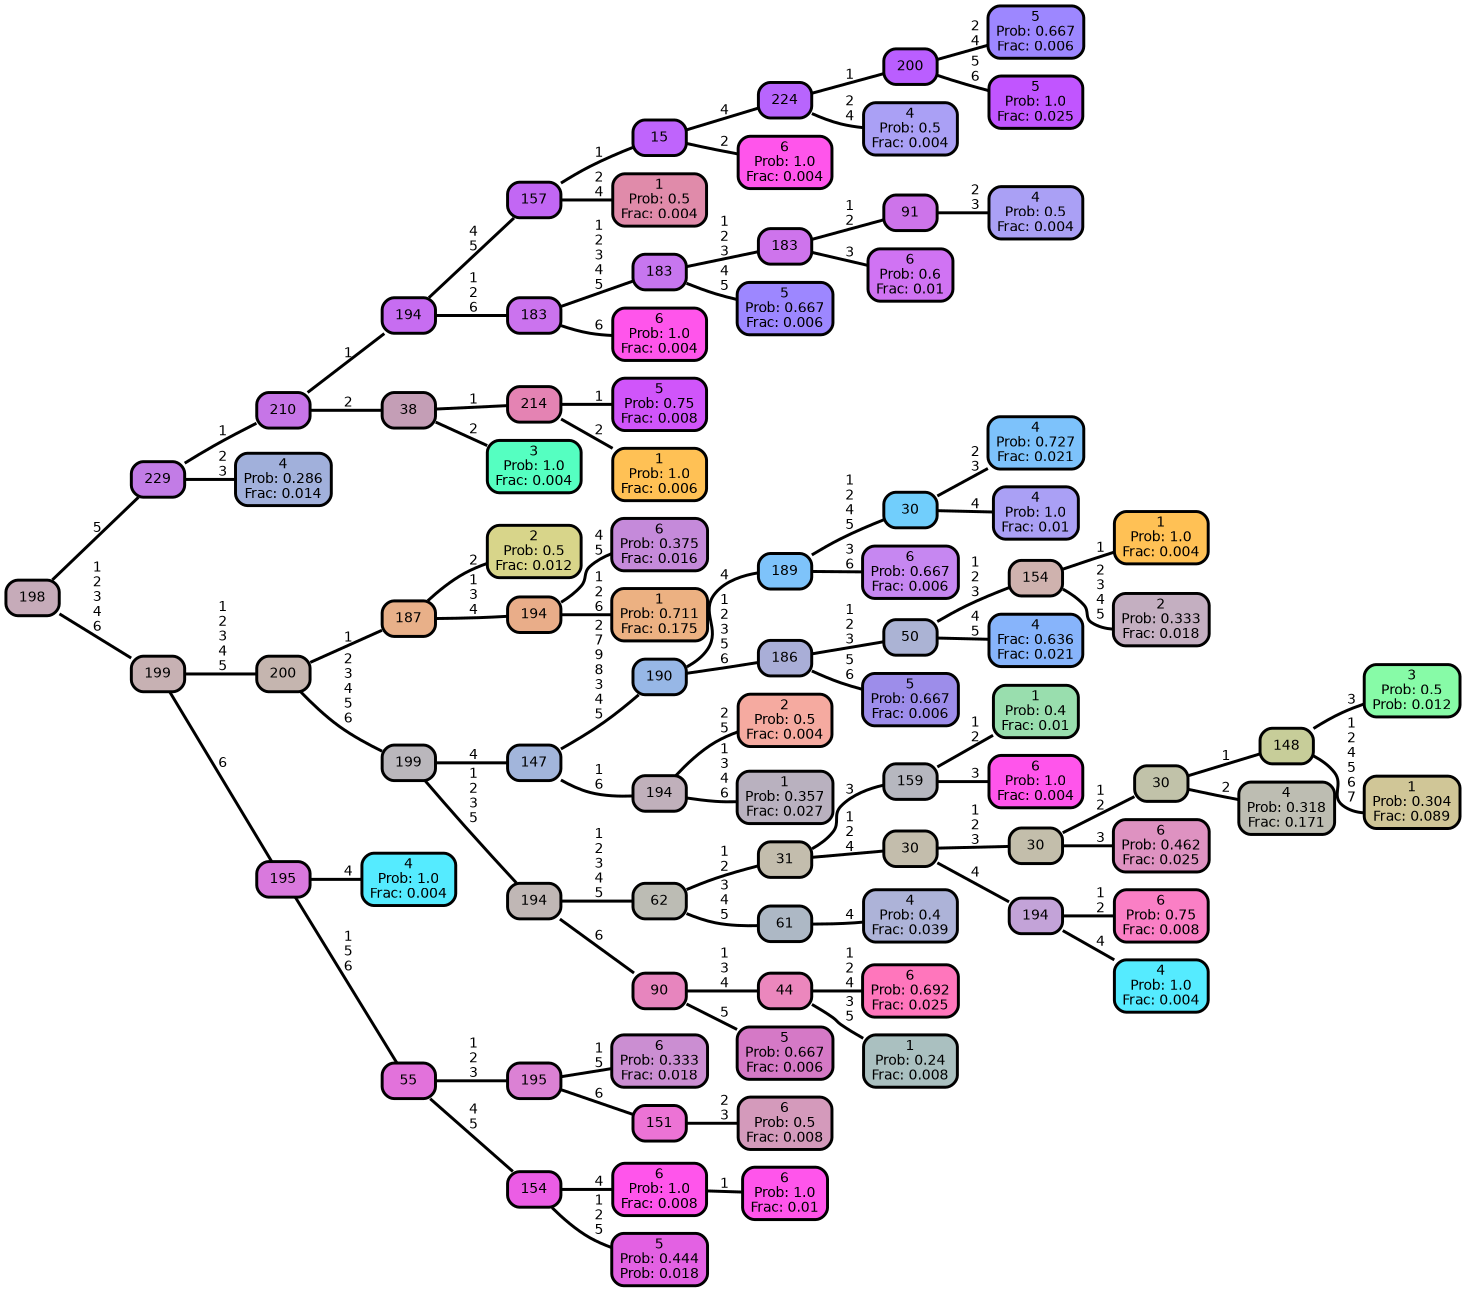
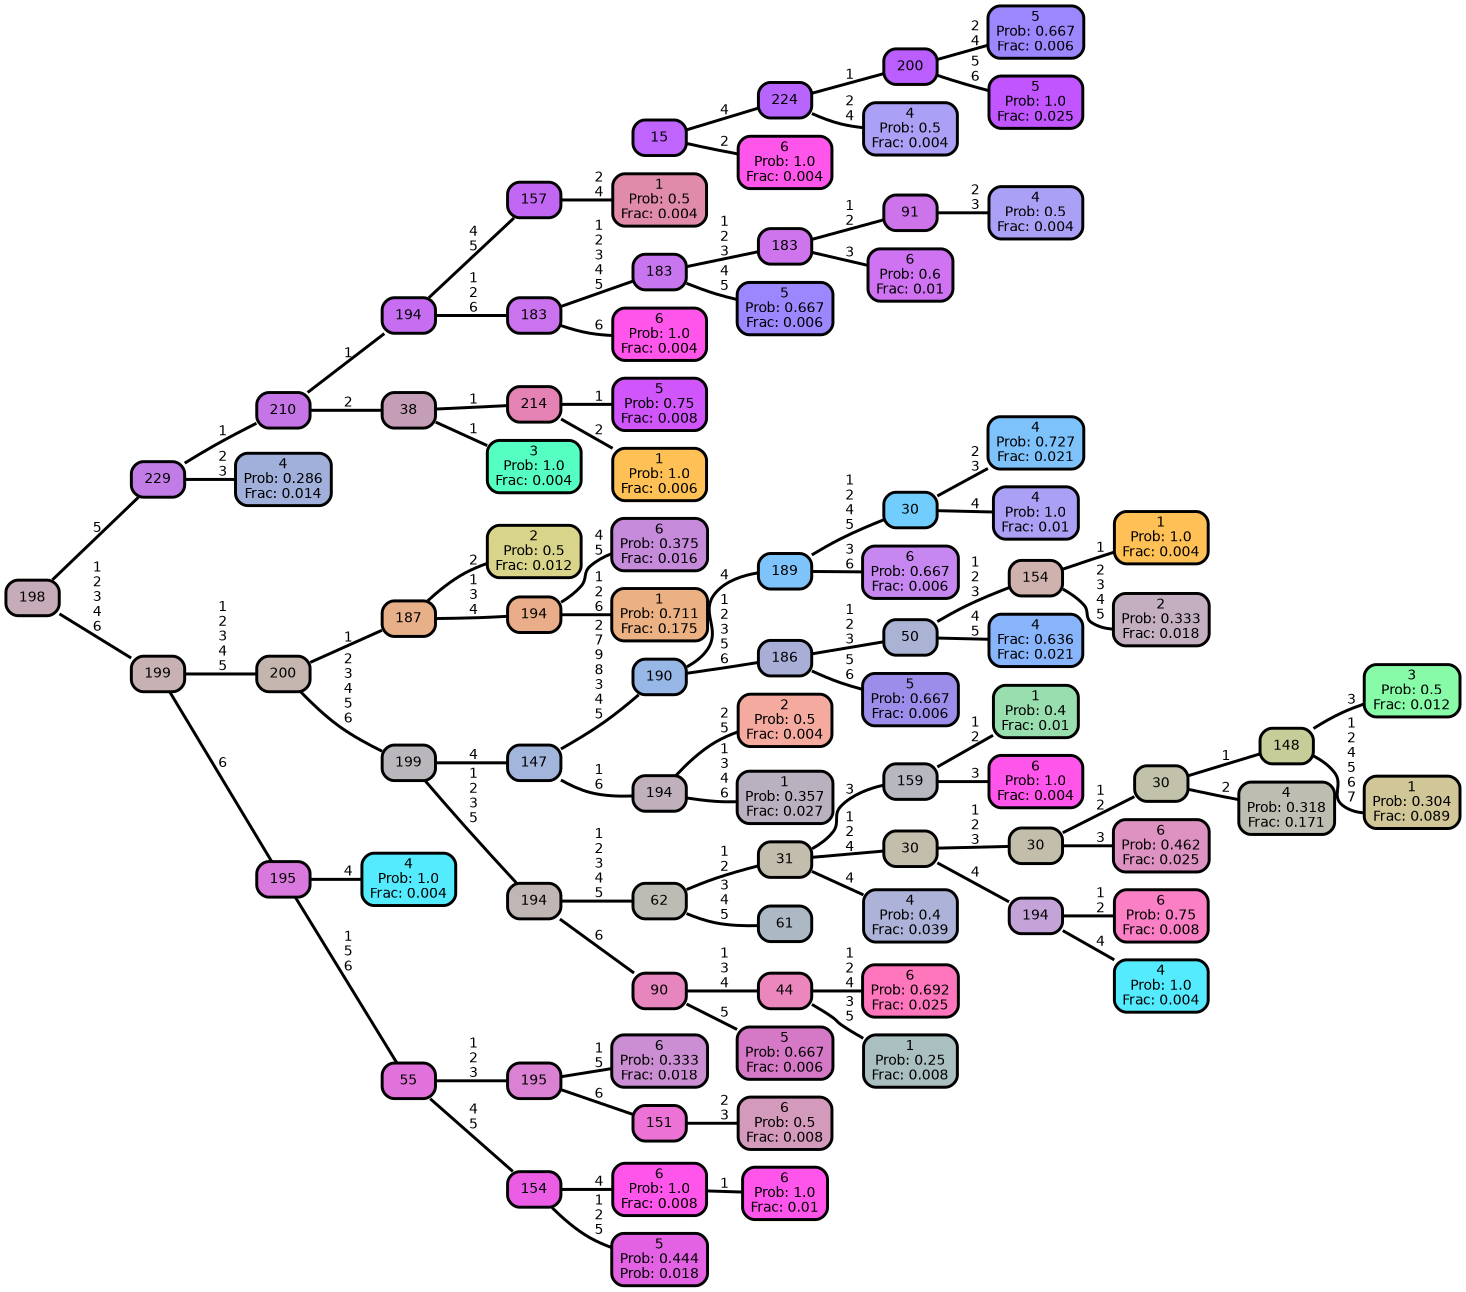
edge "15" -- "157": removed, label "1"
edge "38" -- "3 Prob: 1.0 Frac: 0.004": label " 2" -> " 1"
node "3 Prob: 0.5 Prob: 0.012": label "3 Prob: 0.5 Prob: 0.012" -> "3 Prob: 0.5 Frac: 0.012"
edge "4 Prob: 0.4 Frac: 0.039" -- "61": now "4 Prob: 0.4 Frac: 0.039" -- "31"
node "1 Prob: 0.24 Frac: 0.008": label "1 Prob: 0.24 Frac: 0.008" -> "1 Prob: 0.25 Frac: 0.008"
